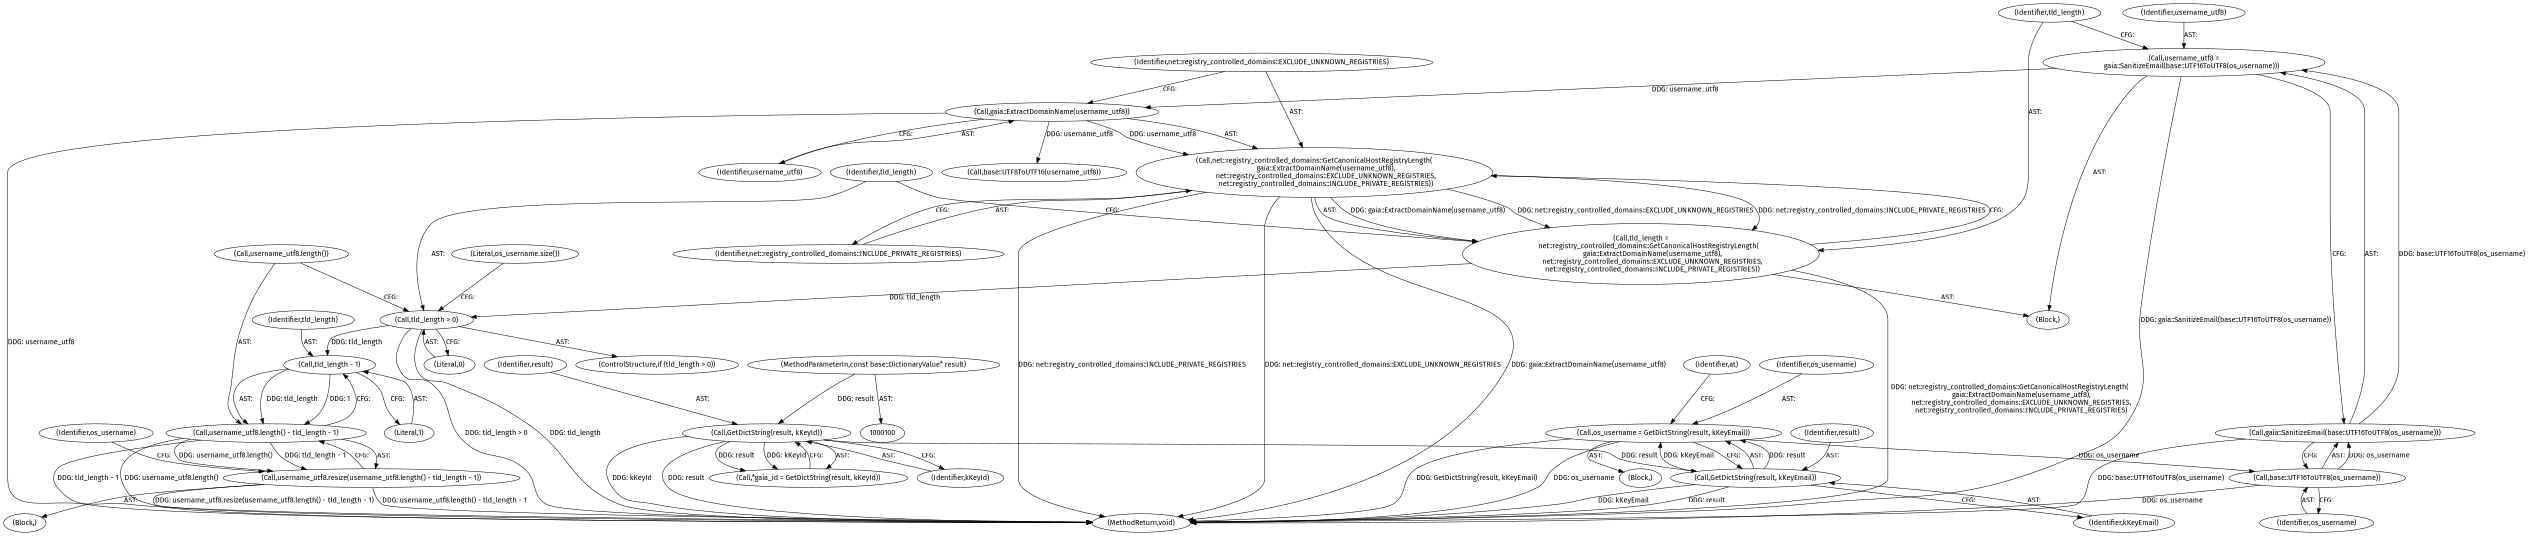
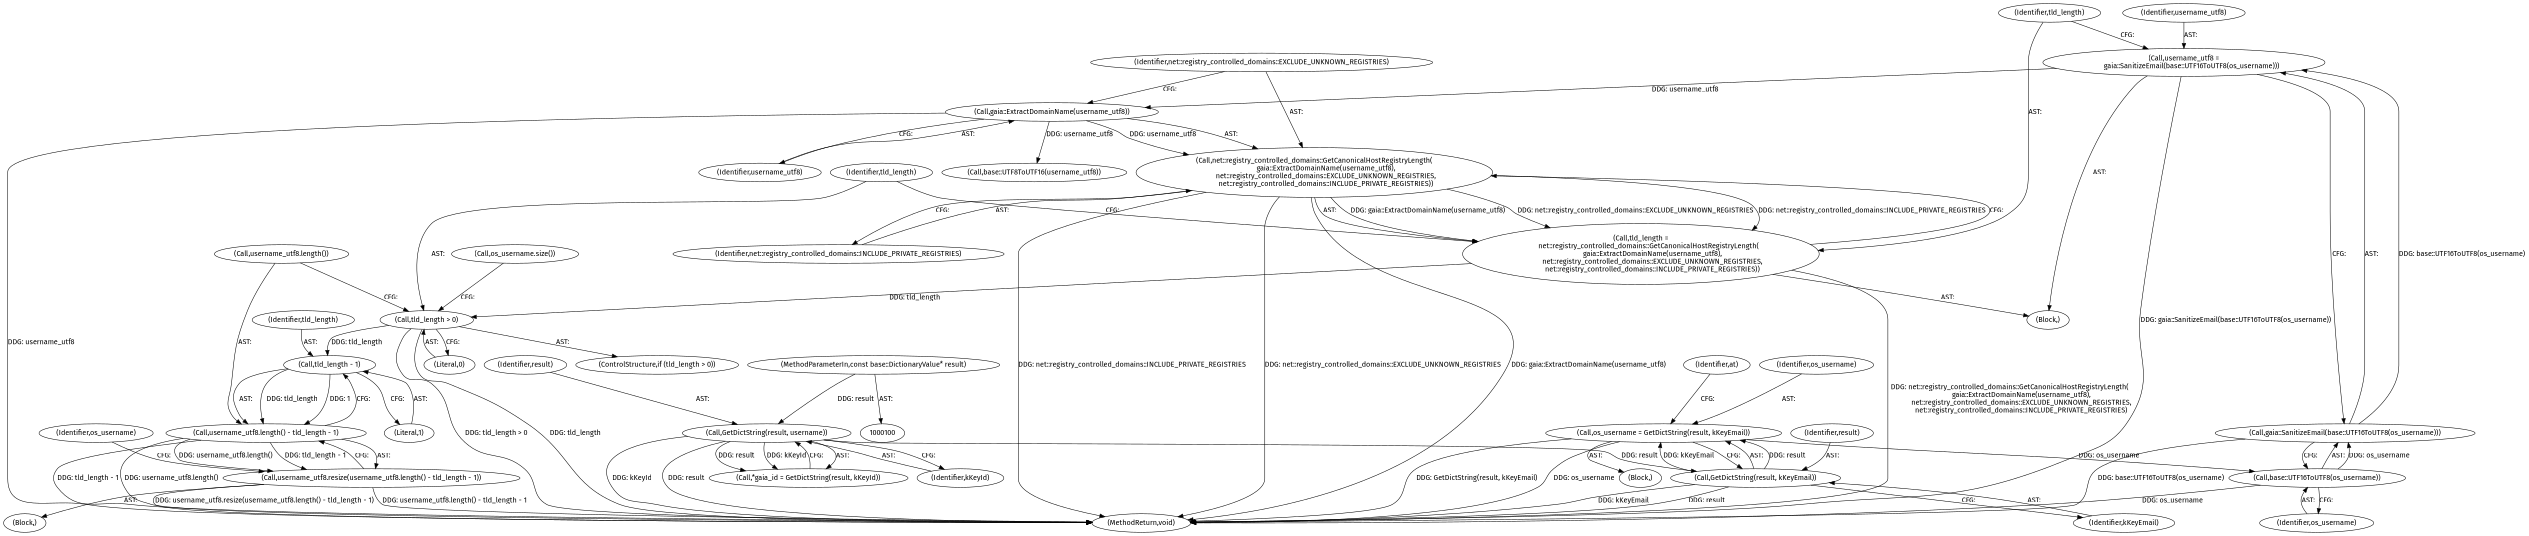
node "(Literal,os_username.size())": label "(Literal,os_username.size())" -> "(Call,os_username.size())"
node "(Call,GetDictString(result, kKeyId))": label "(Call,GetDictString(result, kKeyId))" -> "(Call,GetDictString(result, username))"
